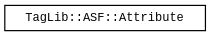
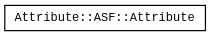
node "TagLib::ASF::Attribute": label "TagLib::ASF::Attribute" -> "Attribute::ASF::Attribute"
